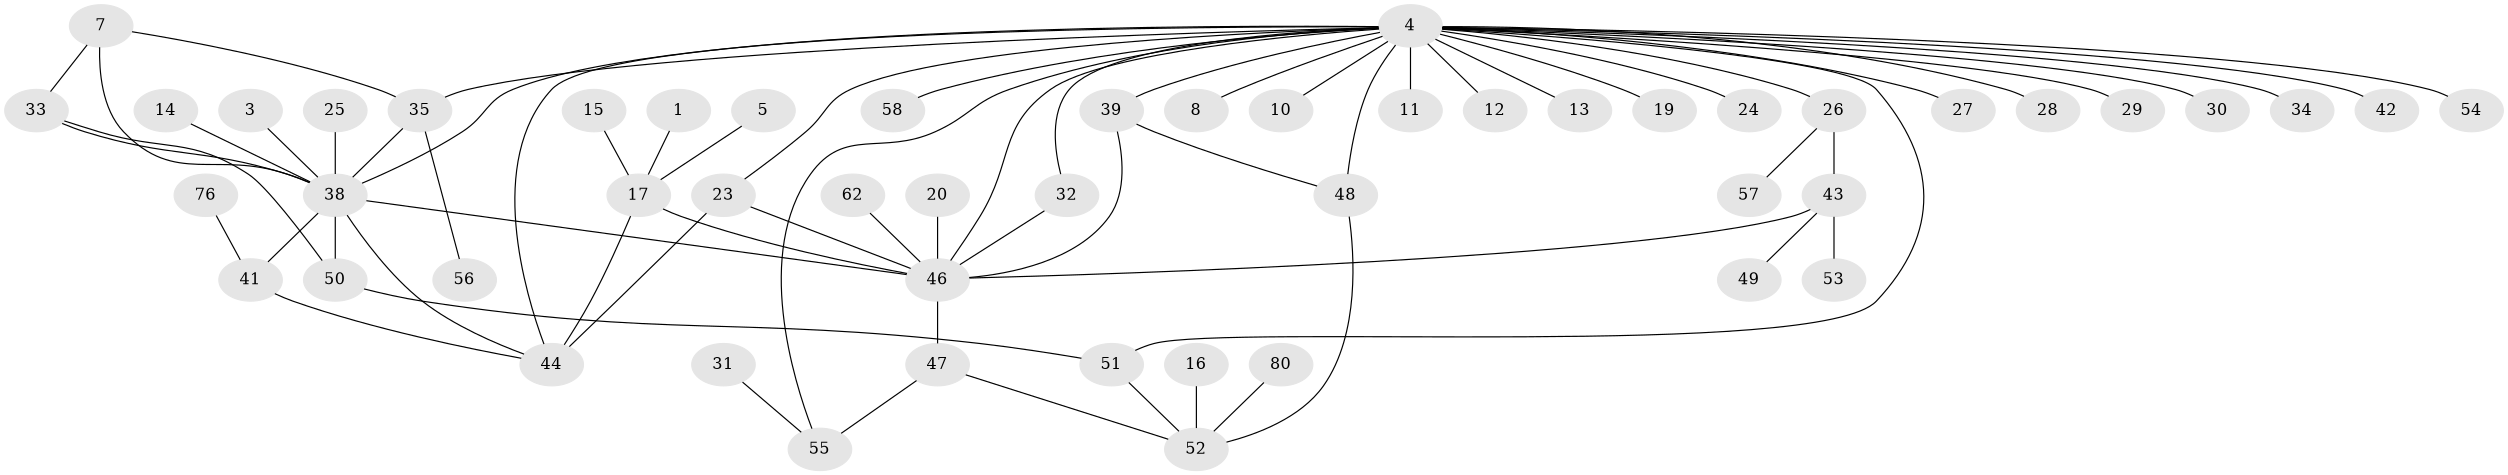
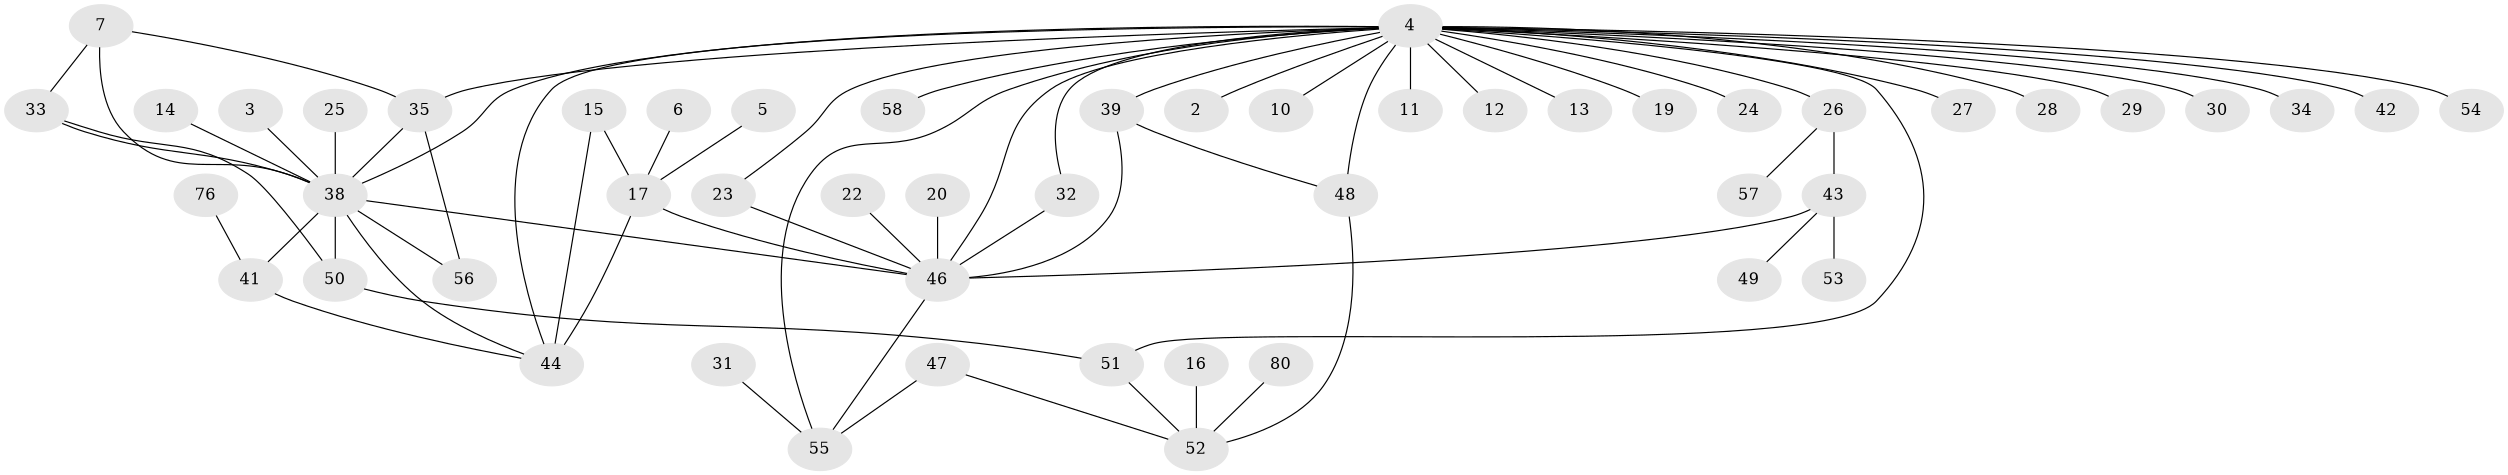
node "1": label "1" -> "6"
node "8": label "8" -> "2"
node "62": label "62" -> "22"
edge "38" -- "56": added
edge "23" -- "44": now "15" -- "44"
edge "46" -- "47": now "46" -- "55"
